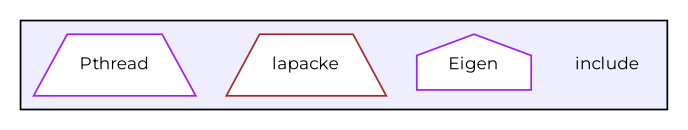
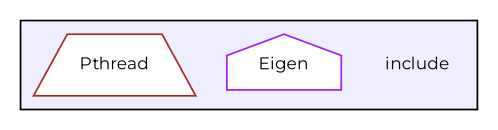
node "Pthread": color purple -> brown
node "lapacke": removed
